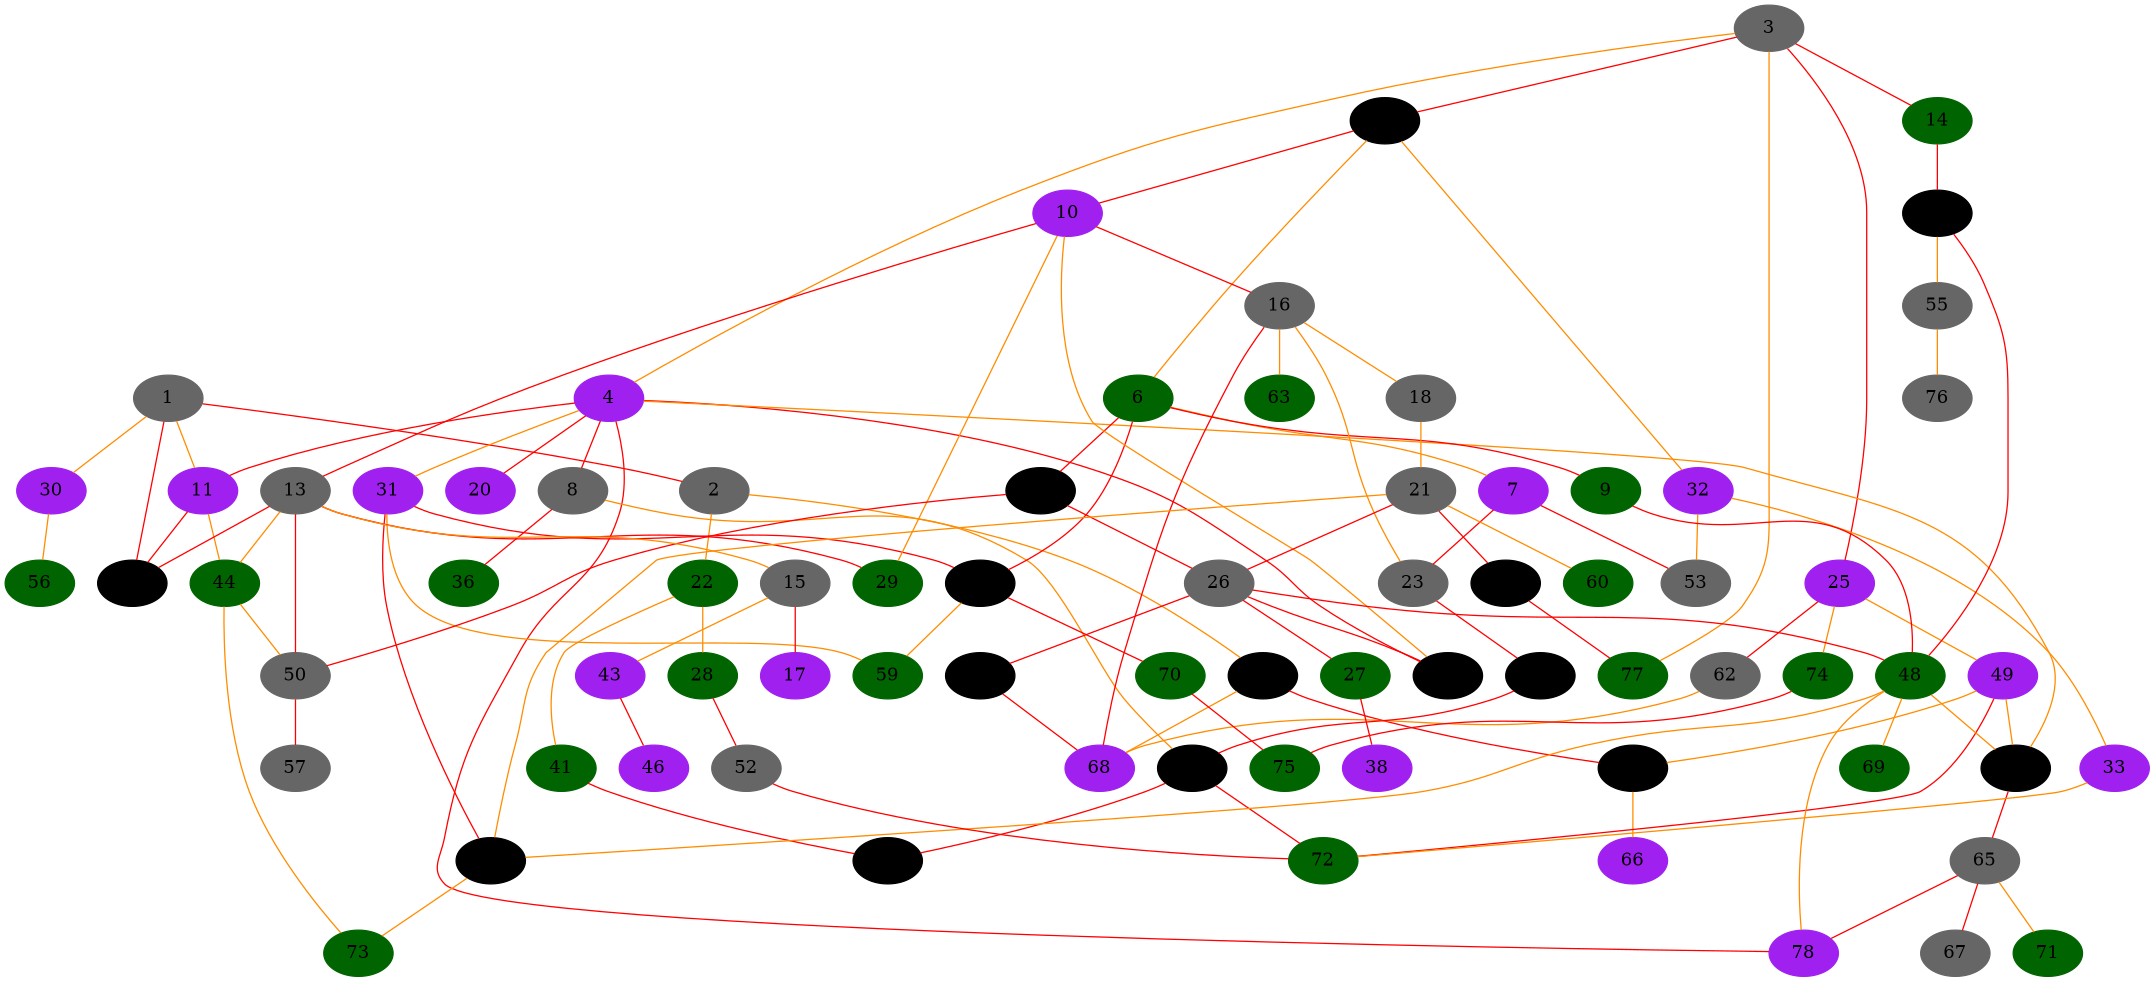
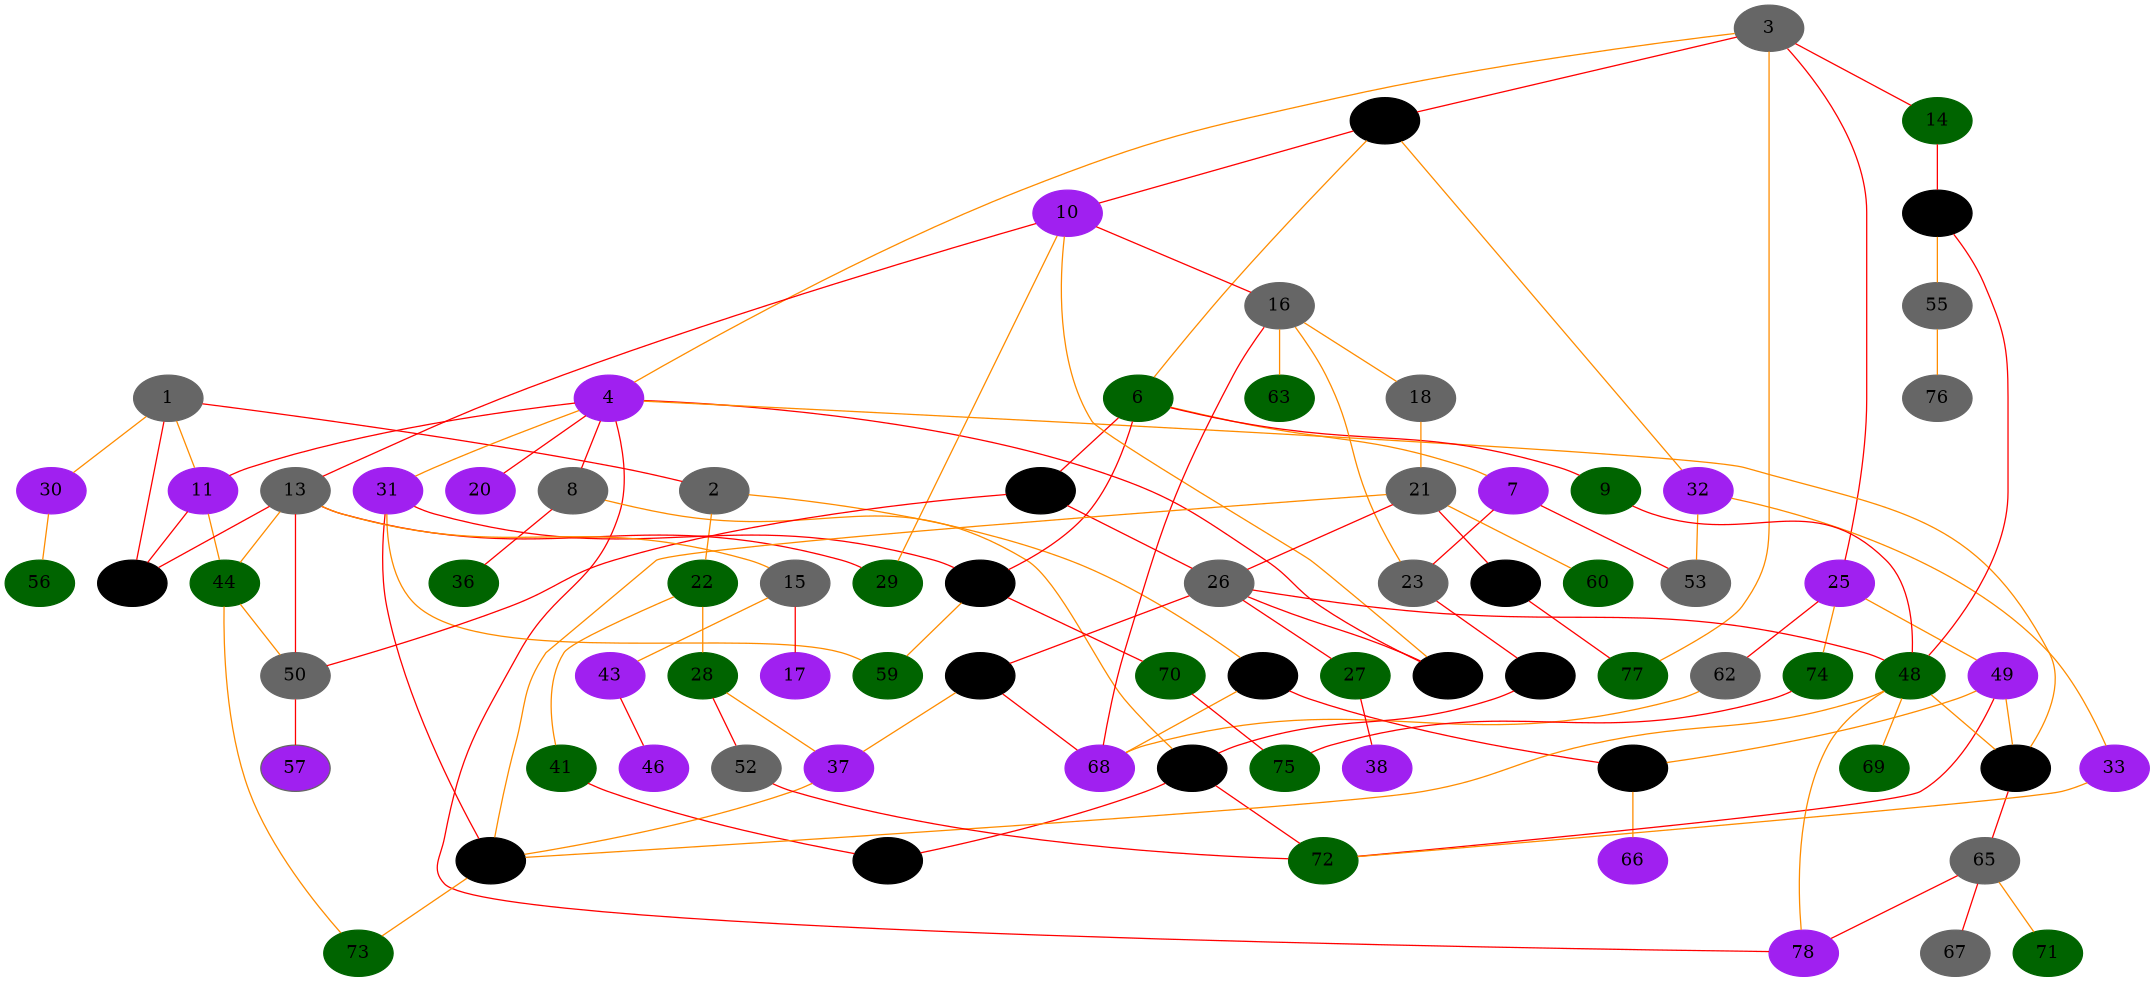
node "57": fillcolor gray40 -> purple
node "37": added
